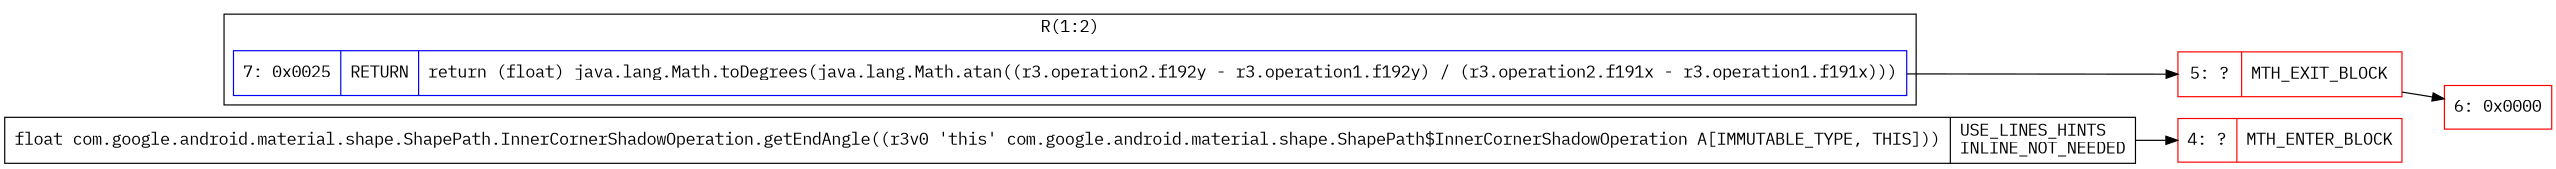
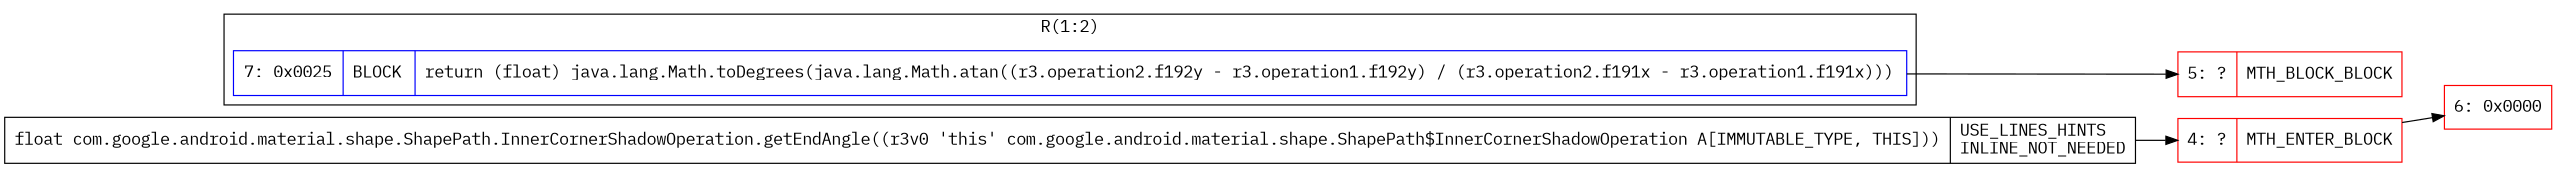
node "7: 0x0025": text "RETURN" -> "BLOCK"
node "5: ?": text "MTH_EXIT_BLOCK" -> "MTH_BLOCK_BLOCK"
edge "5: ?" -> "6: 0x0000": now "4: ?" -> "6: 0x0000"
